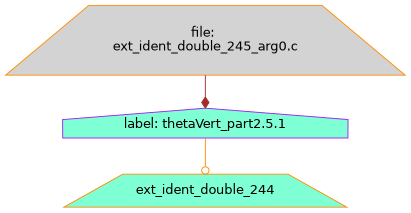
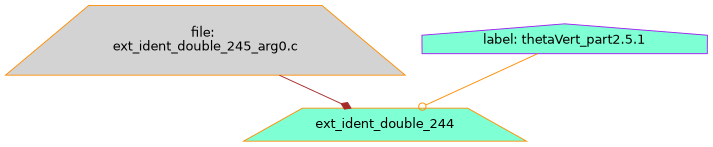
edge "file: ext_ident_double_245_arg0.c" -> "label: thetaVert_part2.5.1": now "file: ext_ident_double_245_arg0.c" -> "ext_ident_double_244"
